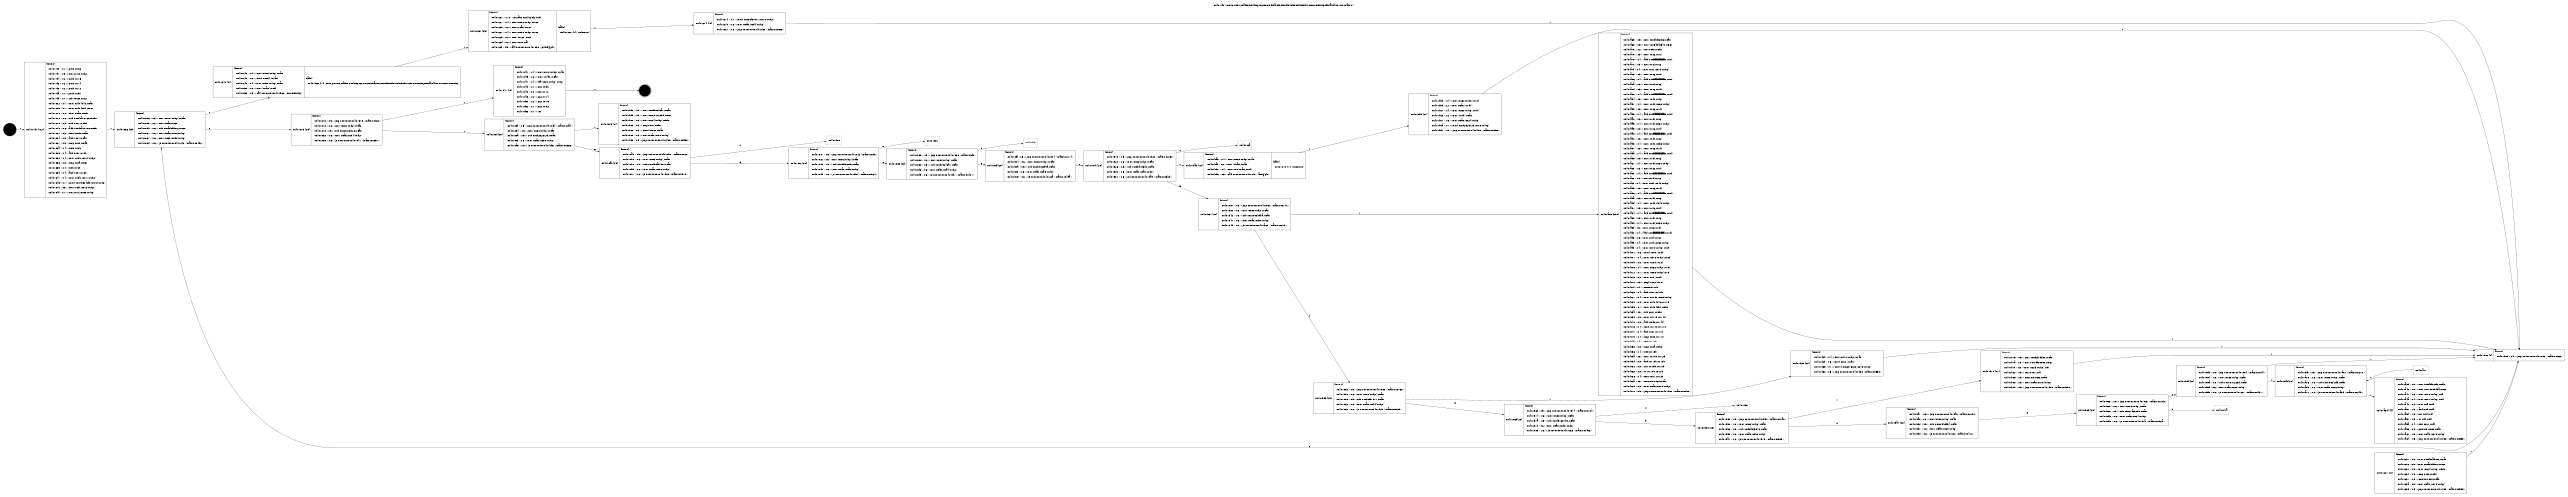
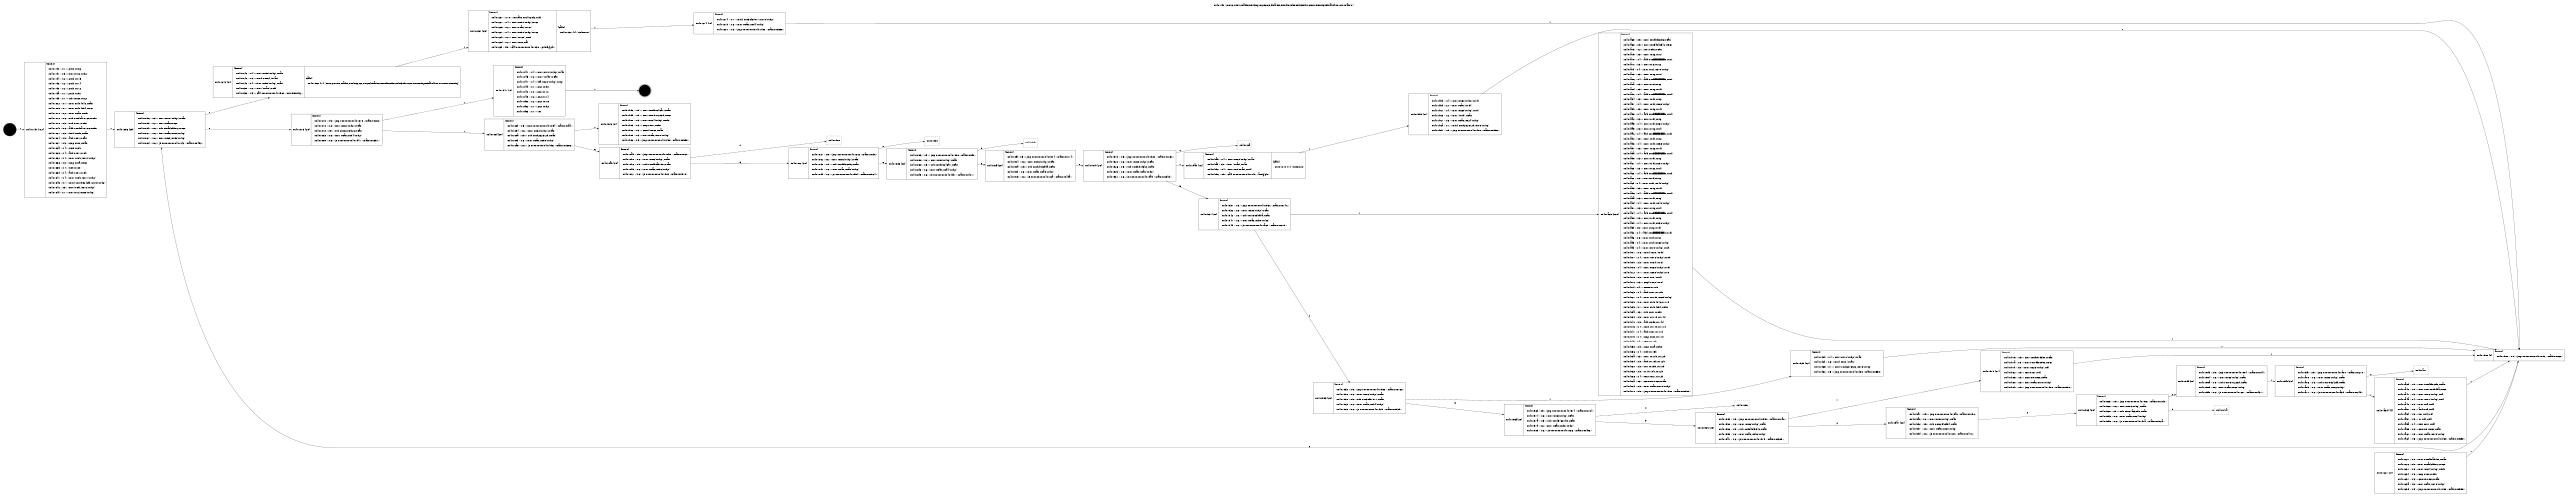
edge "0x4019df [28]" -> "0x401d8e [5]": now "0x401a3d [44]" -> "0x401d8e [5]"
edge "0x401a17" -> "0x4019fb [28]": reversed
